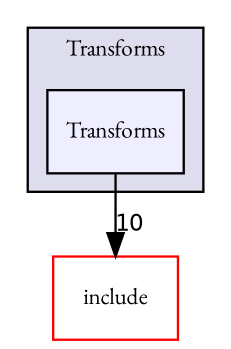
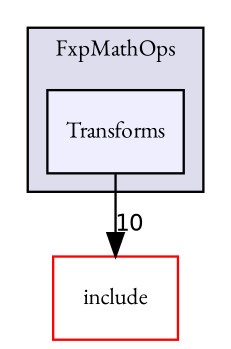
cluster "Transforms": label "Transforms" -> "FxpMathOps"
